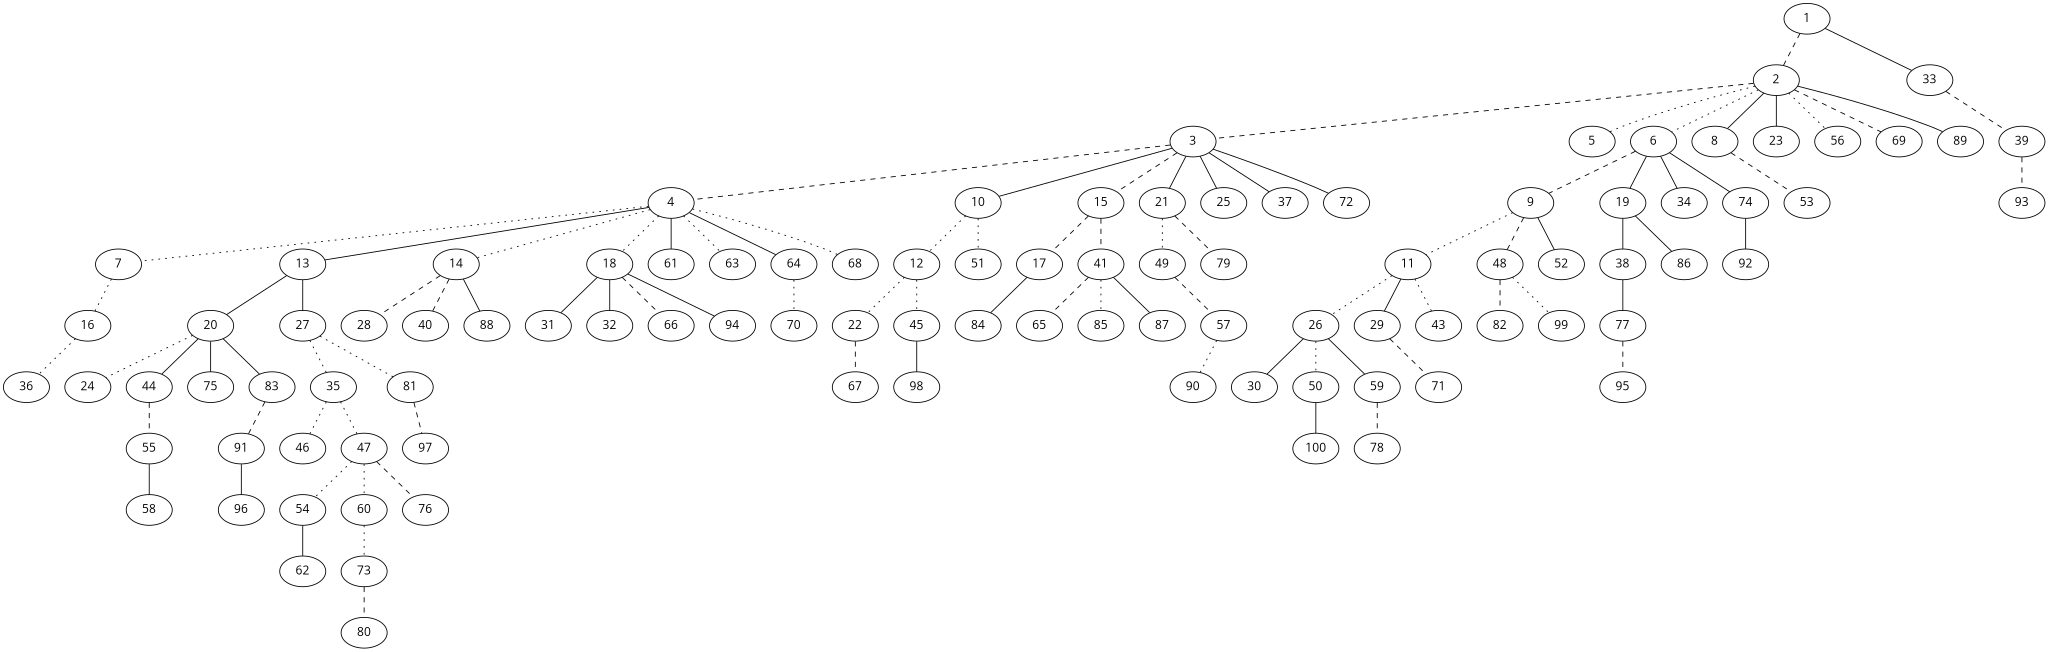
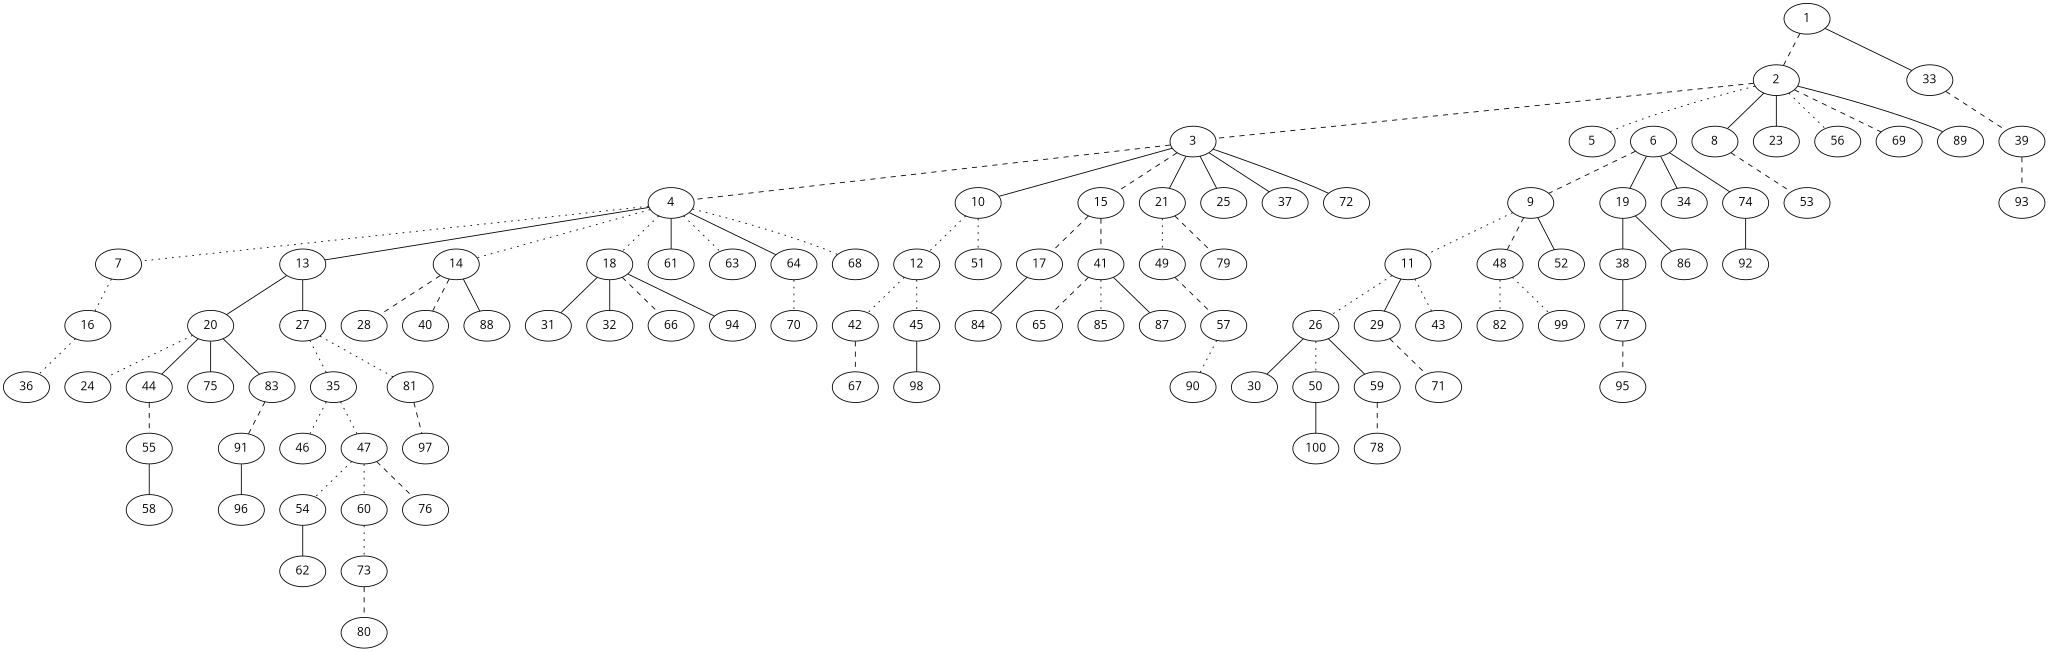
edge "2" -- "6": removed
edge "48" -- "82": style dashed -> dotted
node "22": label "22" -> "42"
